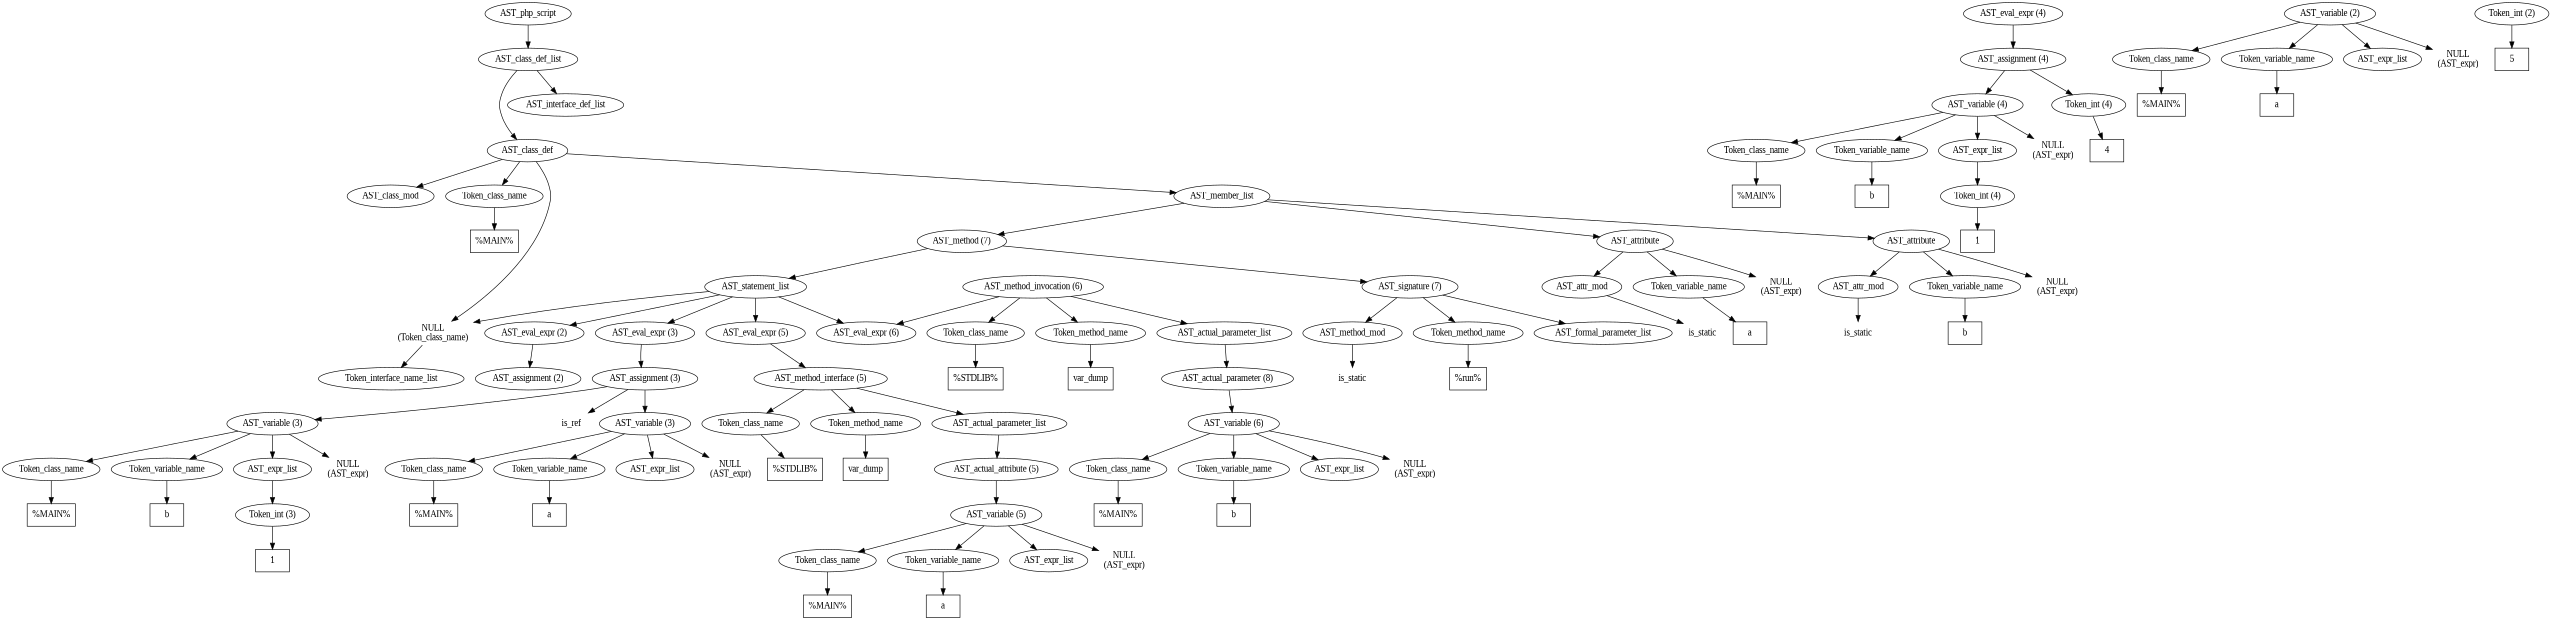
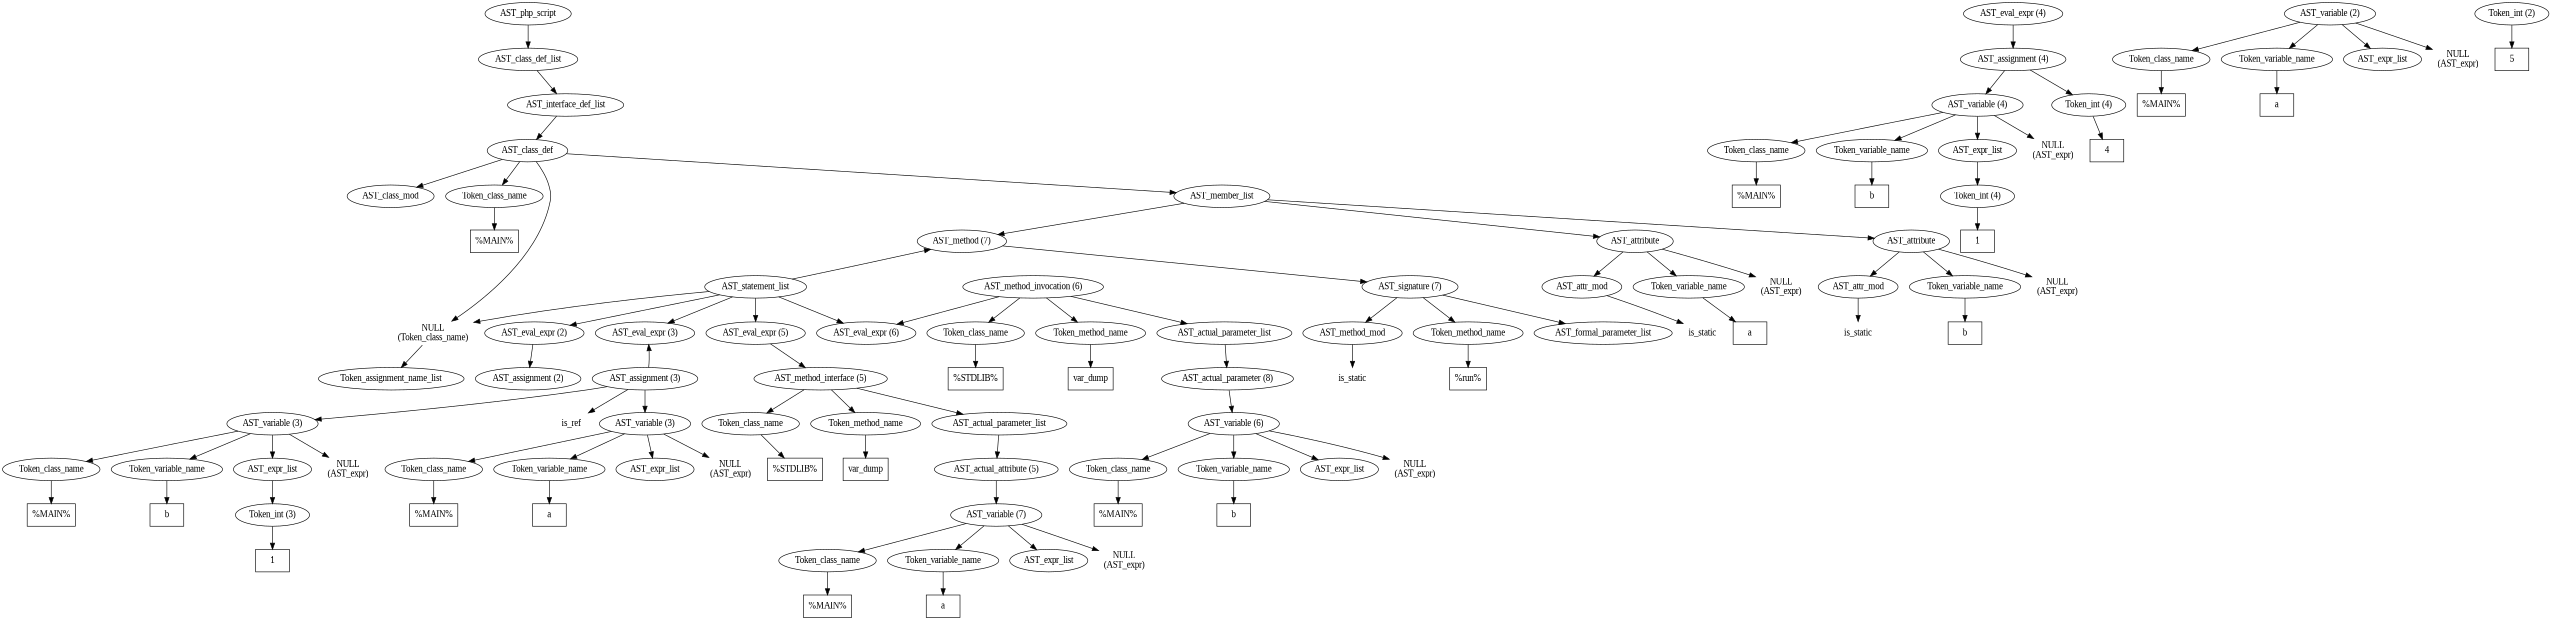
edge "AST_class_def_list" -> "AST_class_def": now "AST_interface_def_list" -> "AST_class_def"
edge "AST_method (7)" -> "AST_statement_list": reversed
edge "AST_eval_expr (3)" -> "AST_assignment (3)": reversed
node "Token_interface_name_list": label "Token_interface_name_list" -> "Token_assignment_name_list"
node "AST_variable (5)": label "AST_variable (5)" -> "AST_variable (7)"
